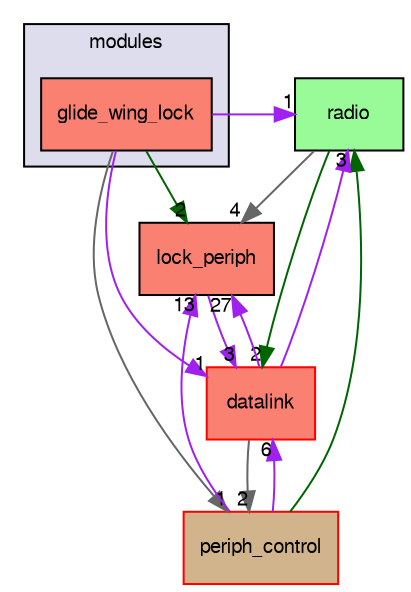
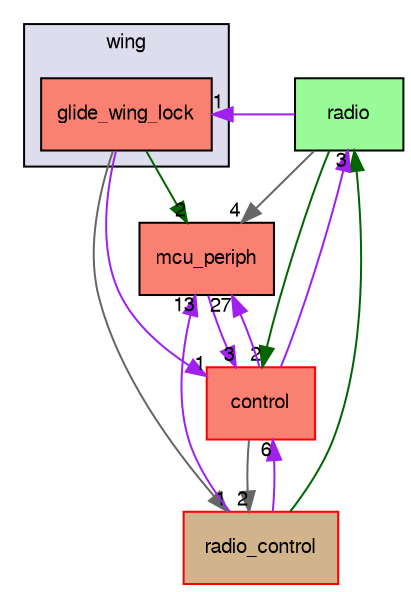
cluster "modules": label "modules" -> "wing"
edge "glide_wing_lock" -> "radio": reversed
node "lock_periph": label "lock_periph" -> "mcu_periph"
node "datalink": label "datalink" -> "control"
node "periph_control": label "periph_control" -> "radio_control"
